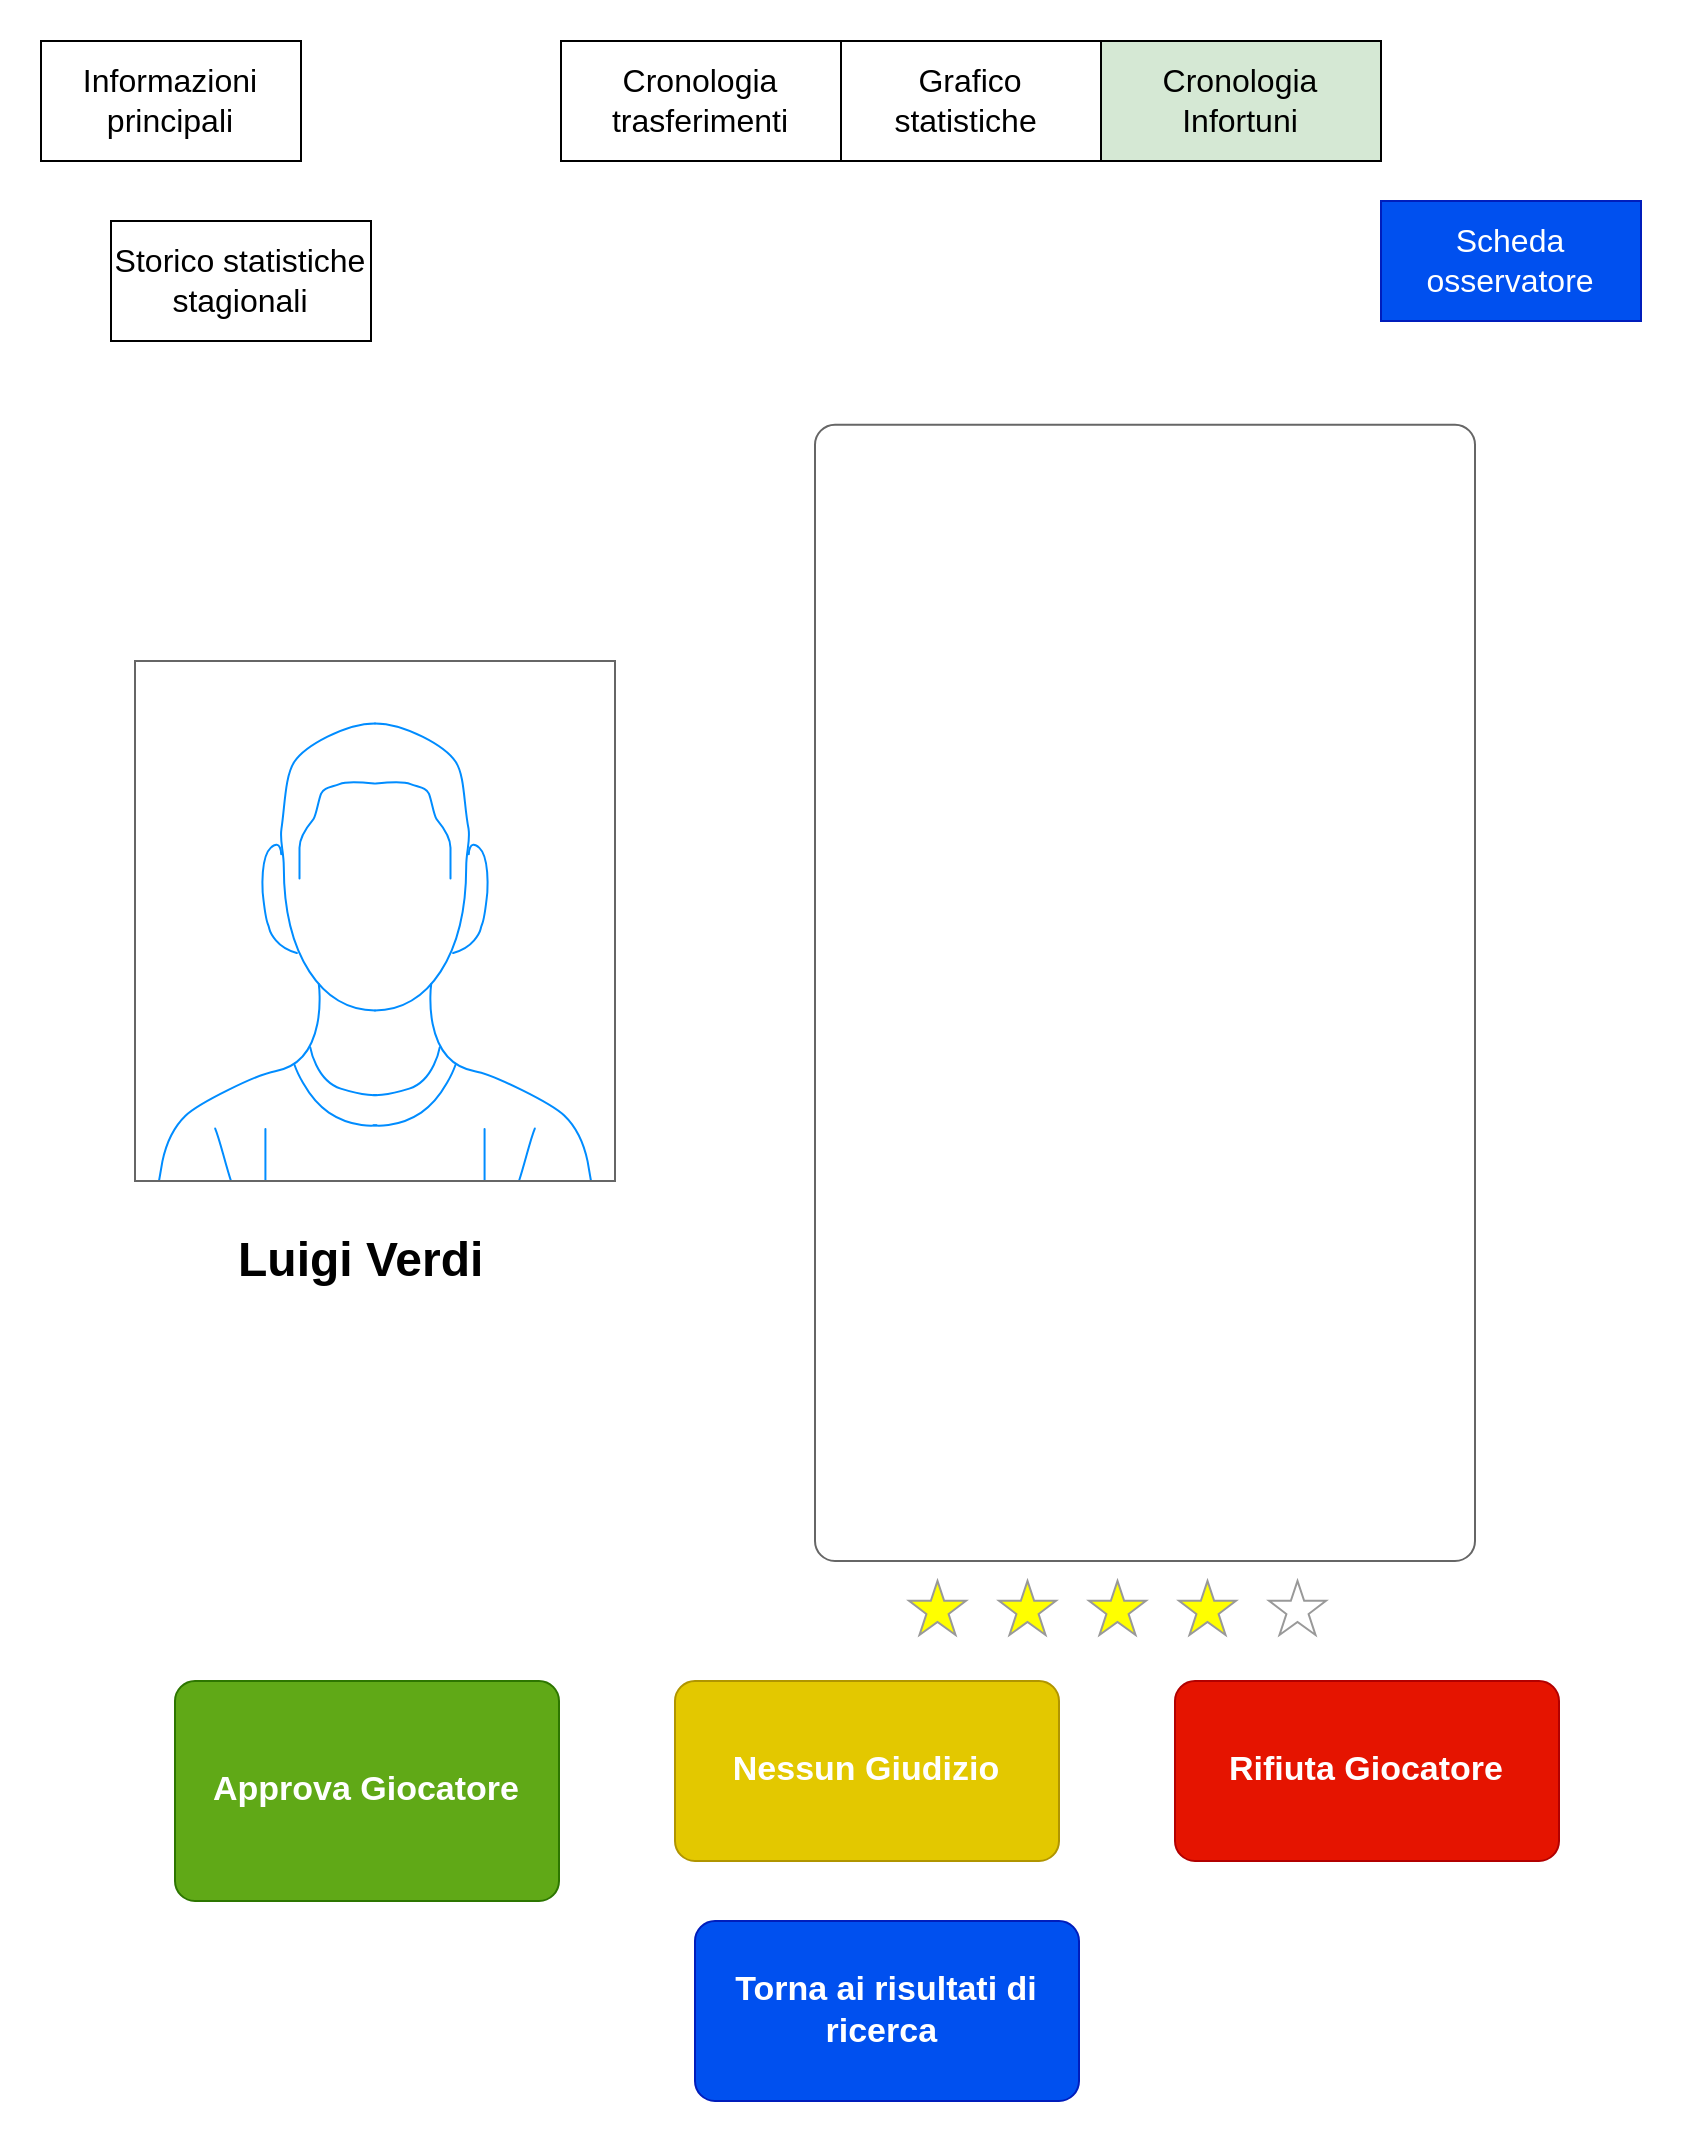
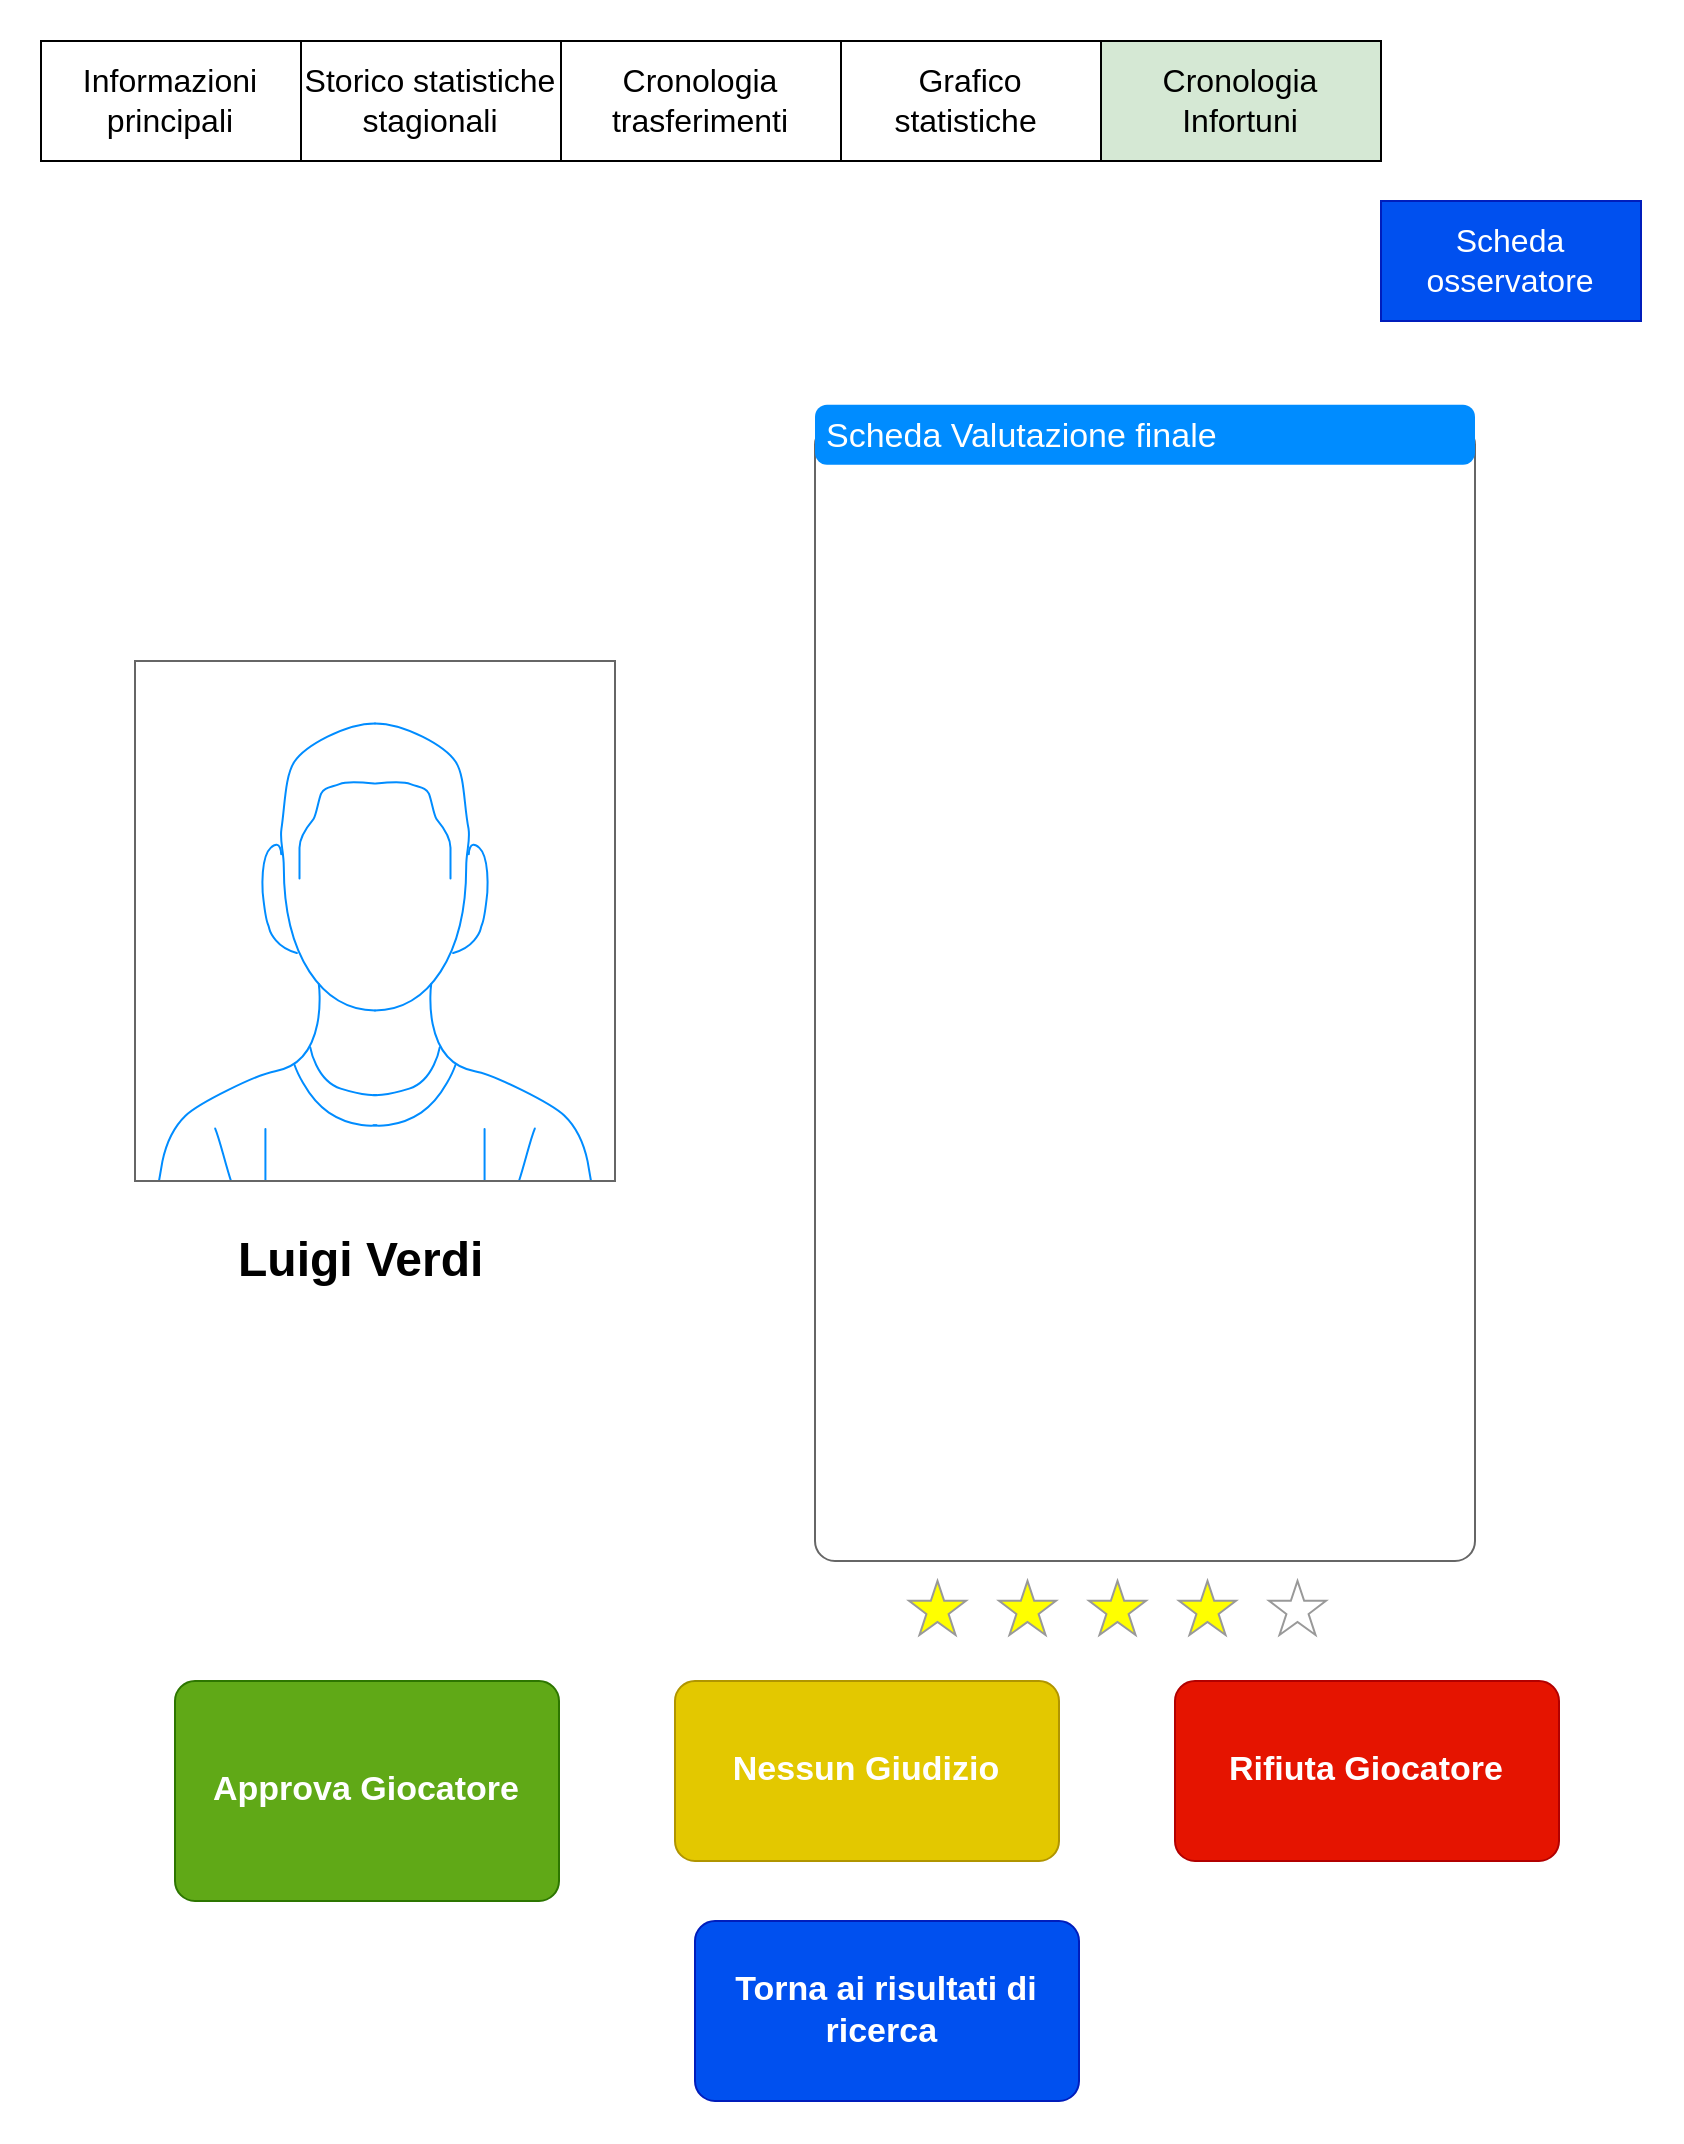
node "Storico statistiche stagionali": moved (241, 281) -> (431, 101)
node "Scheda Valutazione finale": added
